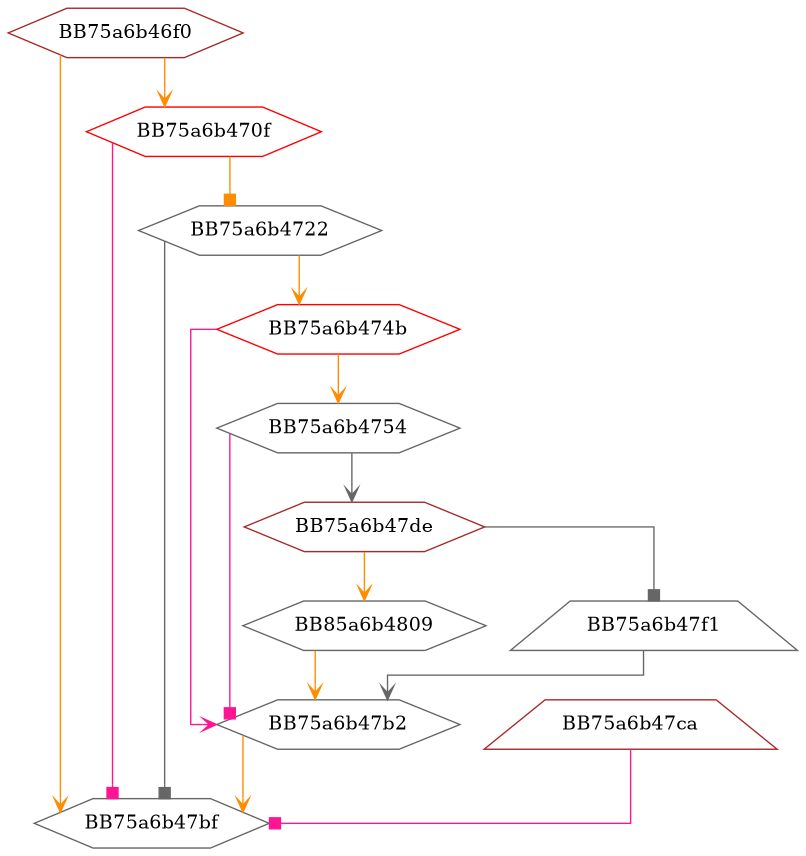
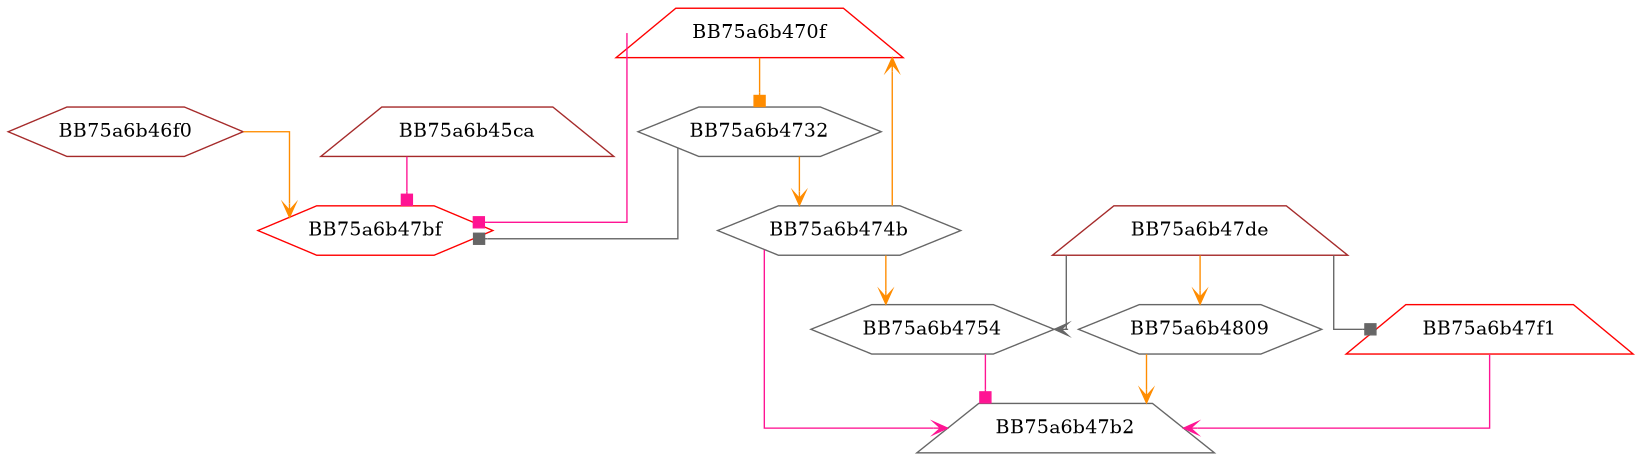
edge "BB75a6b46f0" -> "BB75a6b470f": now "BB75a6b474b" -> "BB75a6b470f"
node "BB75a6b470f": shape hexagon -> trapezium
node "BB75a6b4722": label "BB75a6b4722" -> "BB75a6b4732"
node "BB75a6b474b": color red -> gray40
edge "BB75a6b4754" -> "BB75a6b47de": reversed
node "BB75a6b47de": shape hexagon -> trapezium
node "BB85a6b4809": label "BB85a6b4809" -> "BB75a6b4809"
node "BB75a6b47f1": color gray40 -> red
edge "BB75a6b47f1" -> "BB75a6b47b2": color gray40 -> deeppink
node "BB75a6b47b2": shape hexagon -> trapezium
node "BB75a6b47ca": label "BB75a6b47ca" -> "BB75a6b45ca"
edge "BB75a6b47b2" -> "BB75a6b47bf": removed
node "BB75a6b47bf": color gray40 -> red
